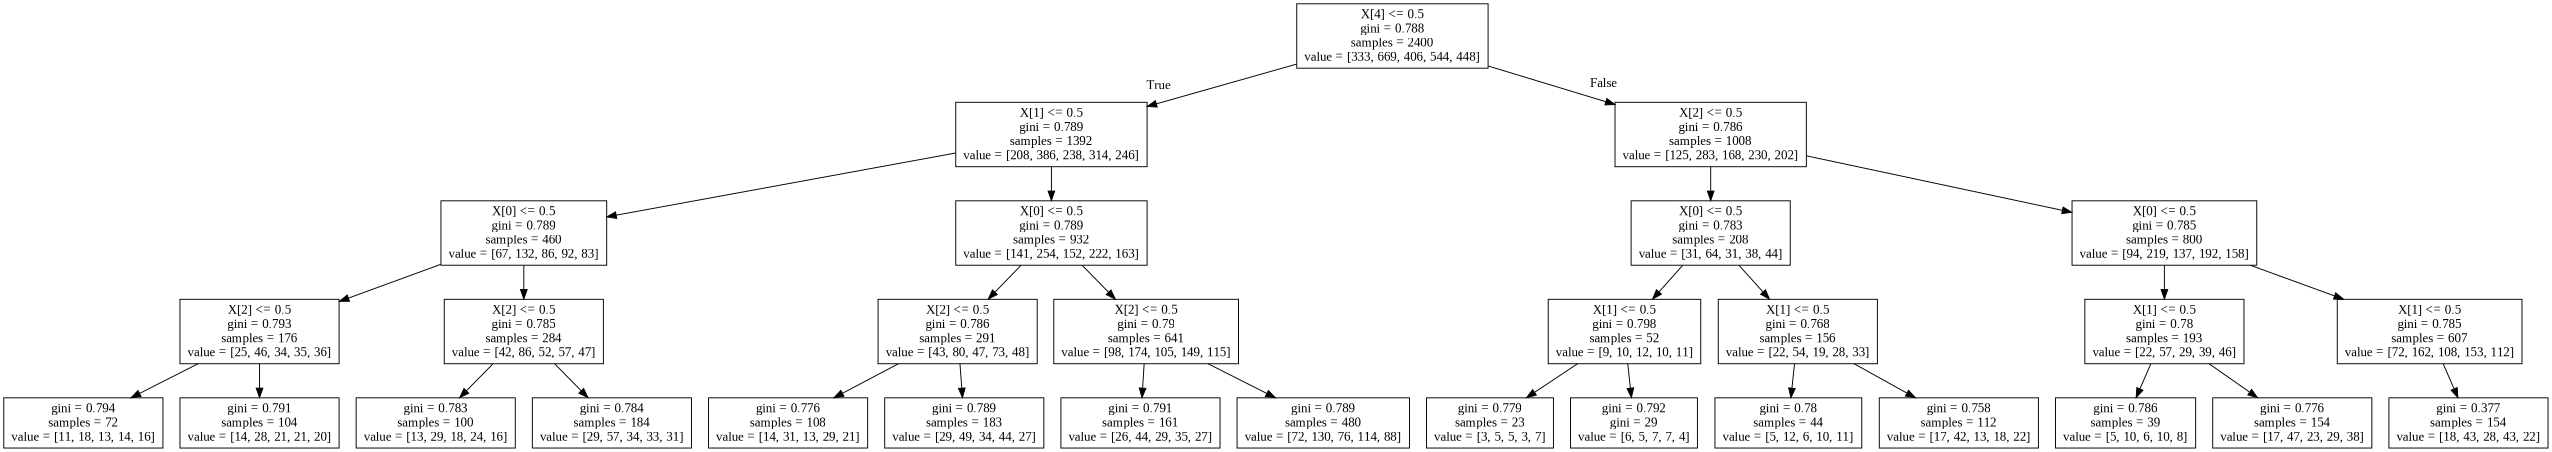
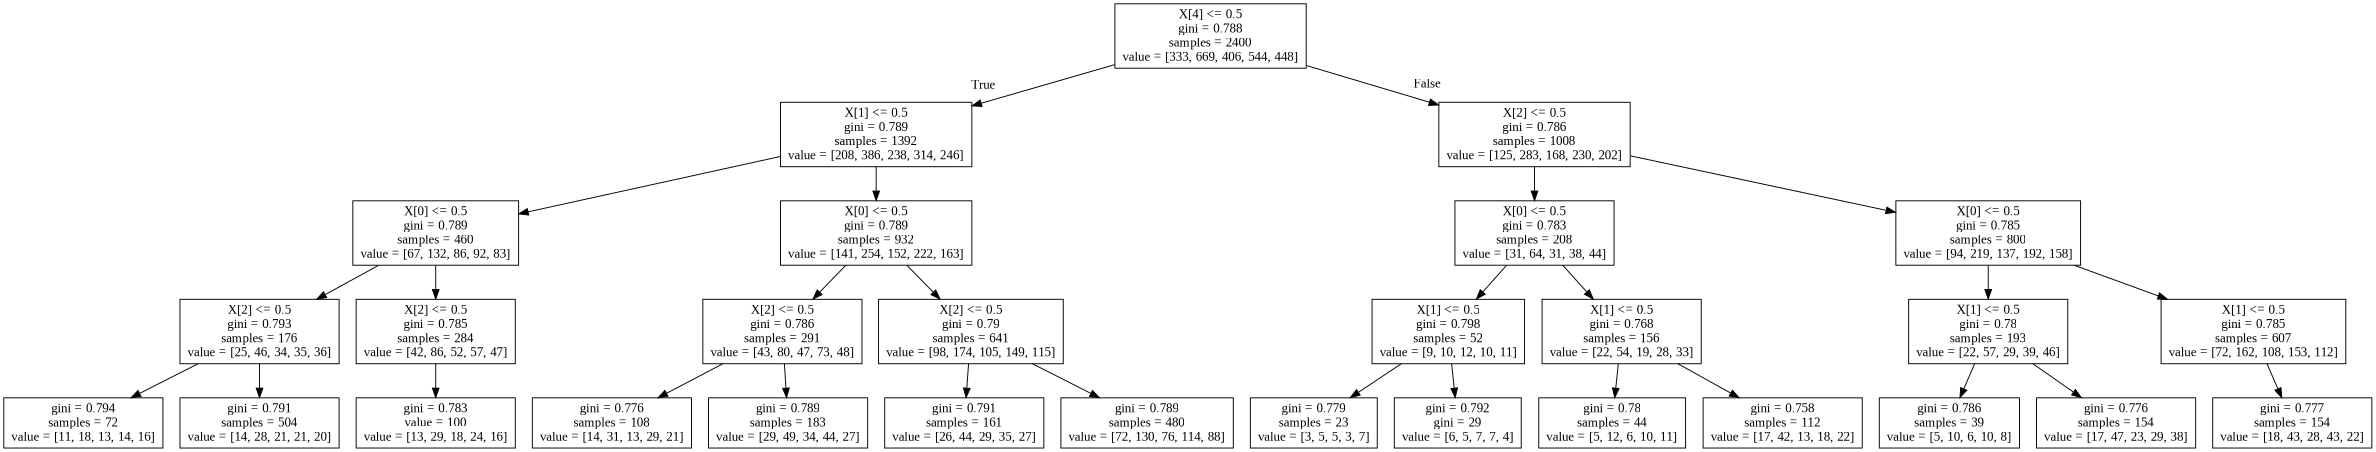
node "gini = 0.791 samples = 104 value = [14, 28, 21, 21, 20]": label "gini = 0.791 samples = 104 value = [14, 28, 21, 21, 20]" -> "gini = 0.791 samples = 504 value = [14, 28, 21, 21, 20]"
node "gini = 0.783 samples = 100 value = [13, 29, 18, 24, 16]": label "gini = 0.783 samples = 100 value = [13, 29, 18, 24, 16]" -> "gini = 0.783 value = 100 value = [13, 29, 18, 24, 16]"
node "gini = 0.784 samples = 184 value = [29, 57, 34, 33, 31]": removed
node "gini = 0.377 samples = 154 value = [18, 43, 28, 43, 22]": label "gini = 0.377 samples = 154 value = [18, 43, 28, 43, 22]" -> "gini = 0.777 samples = 154 value = [18, 43, 28, 43, 22]"
